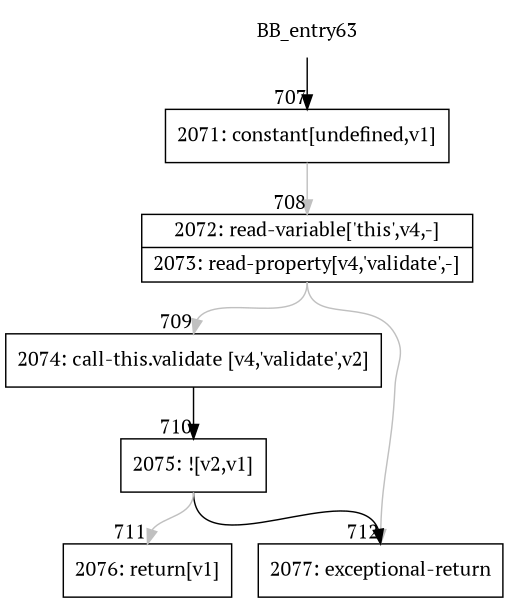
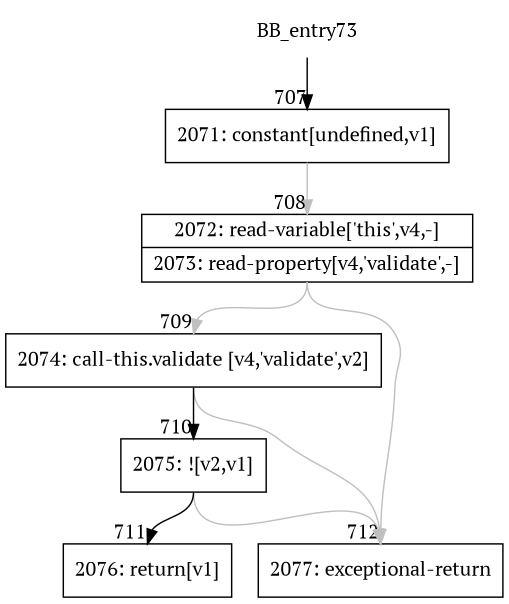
node "BB_entry63": label "BB_entry63" -> "BB_entry73"
edge "2074: call-this.validate [v4,'validate',v2]" -> "2077: exceptional-return": added
edge "2075: ![v2,v1]" -> "2076: return[v1]": color gray -> black
edge "2075: ![v2,v1]" -> "2077: exceptional-return": color black -> gray
